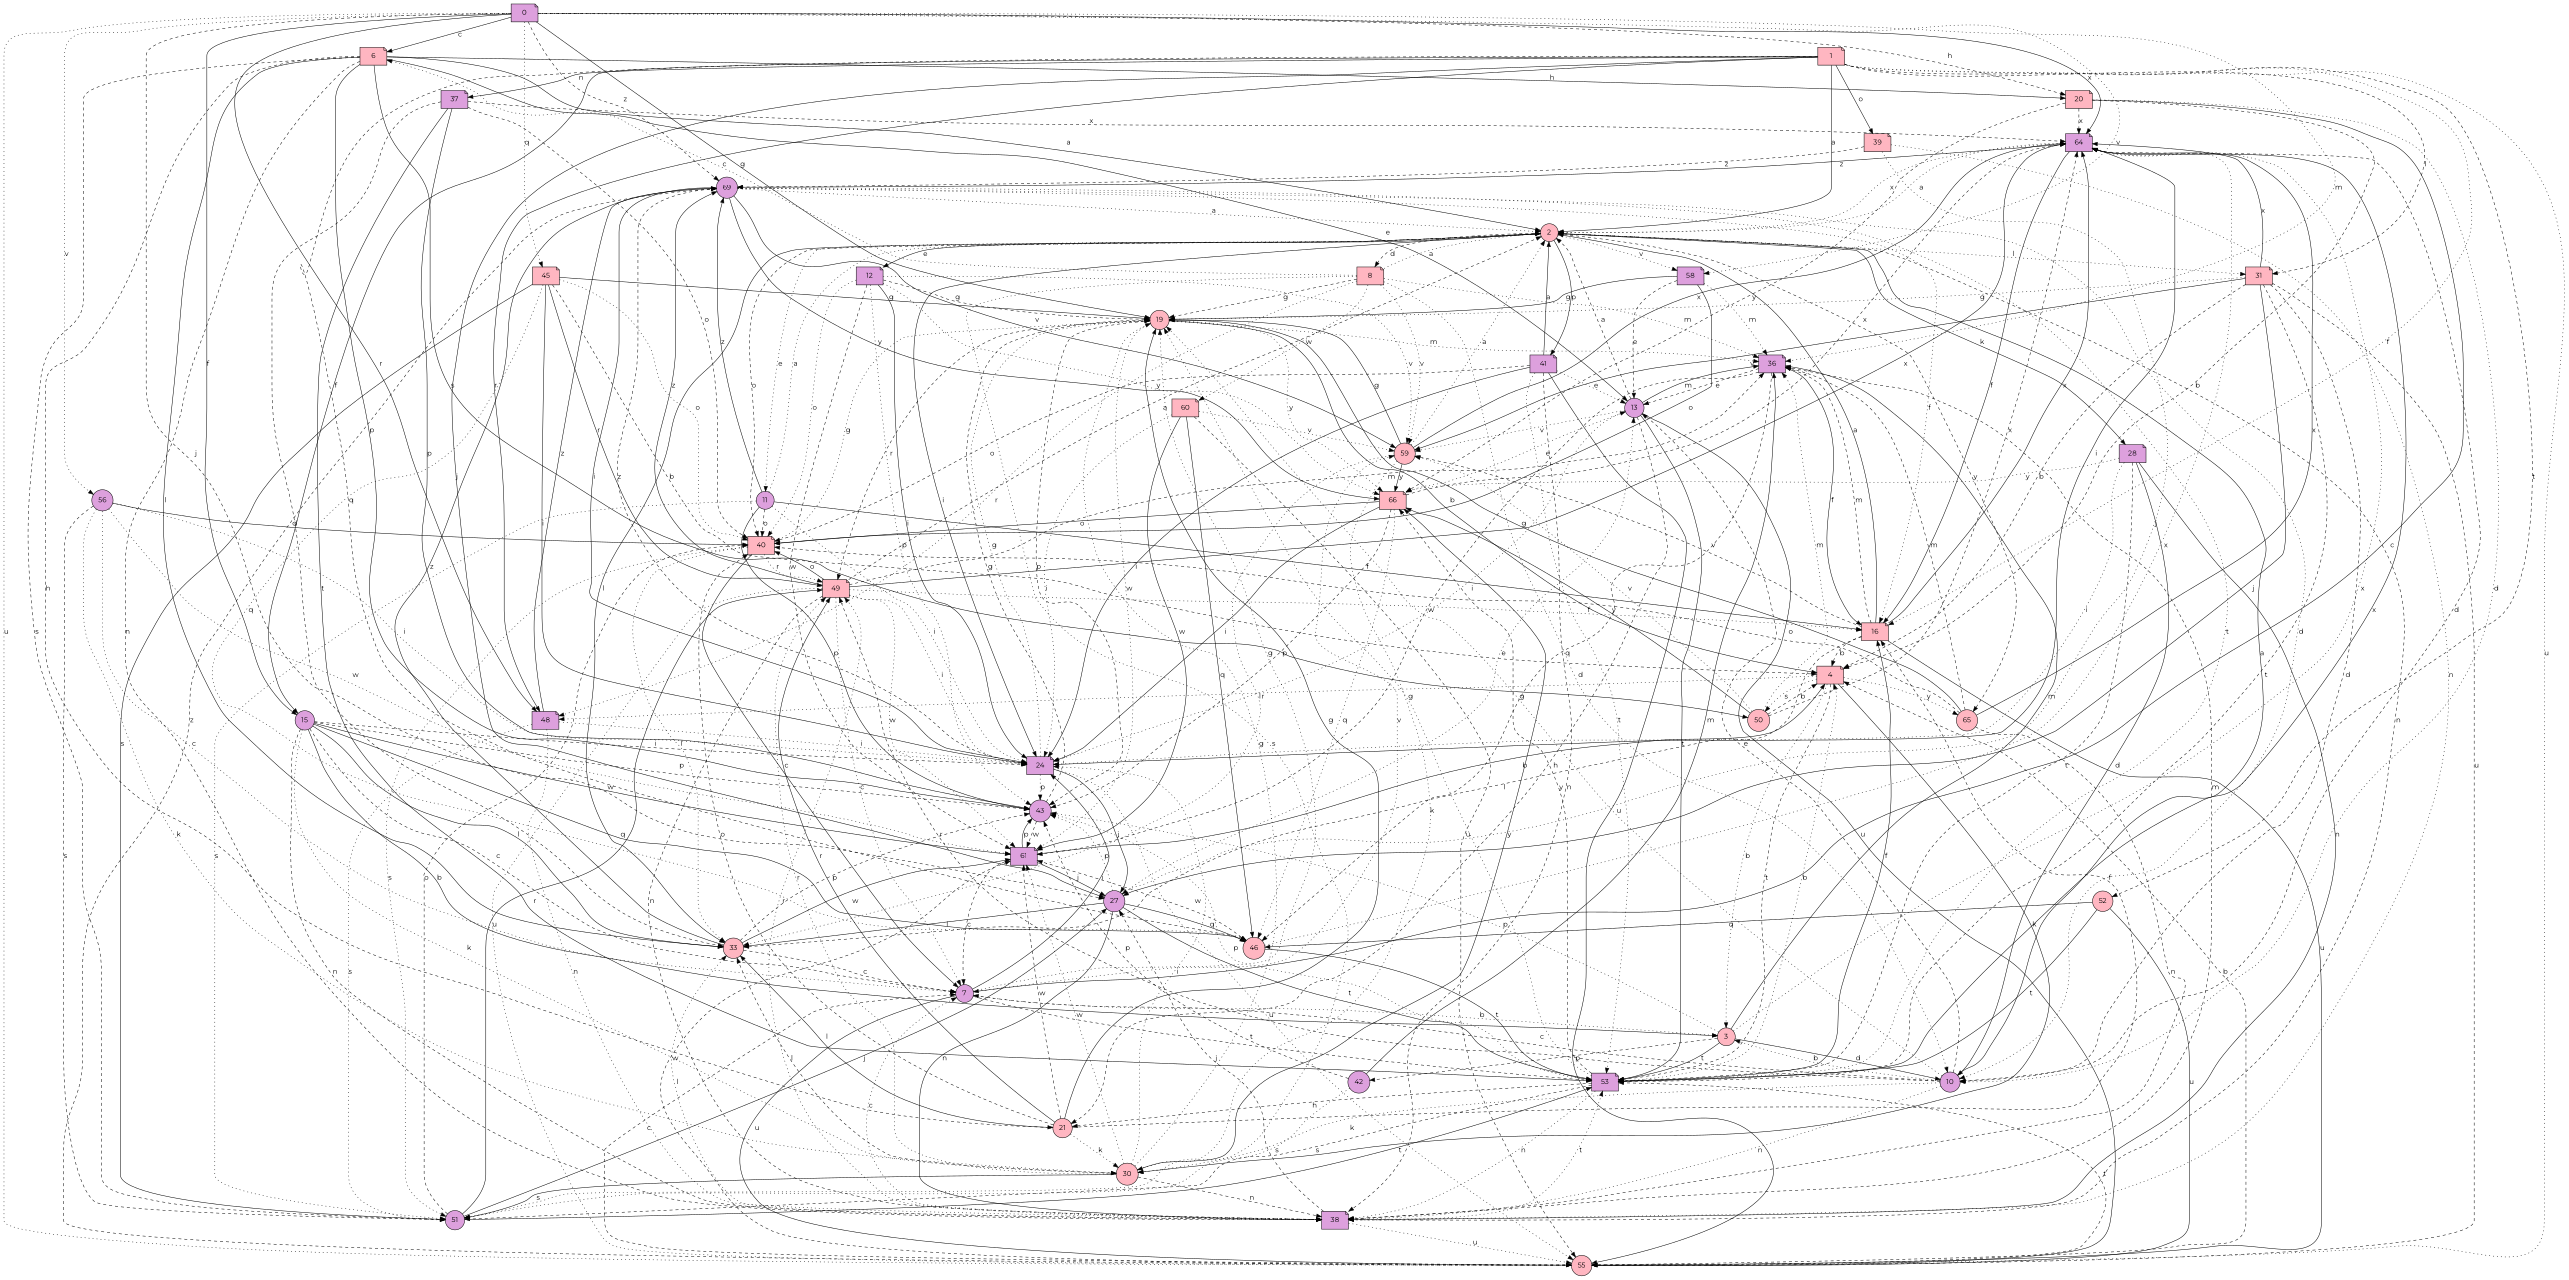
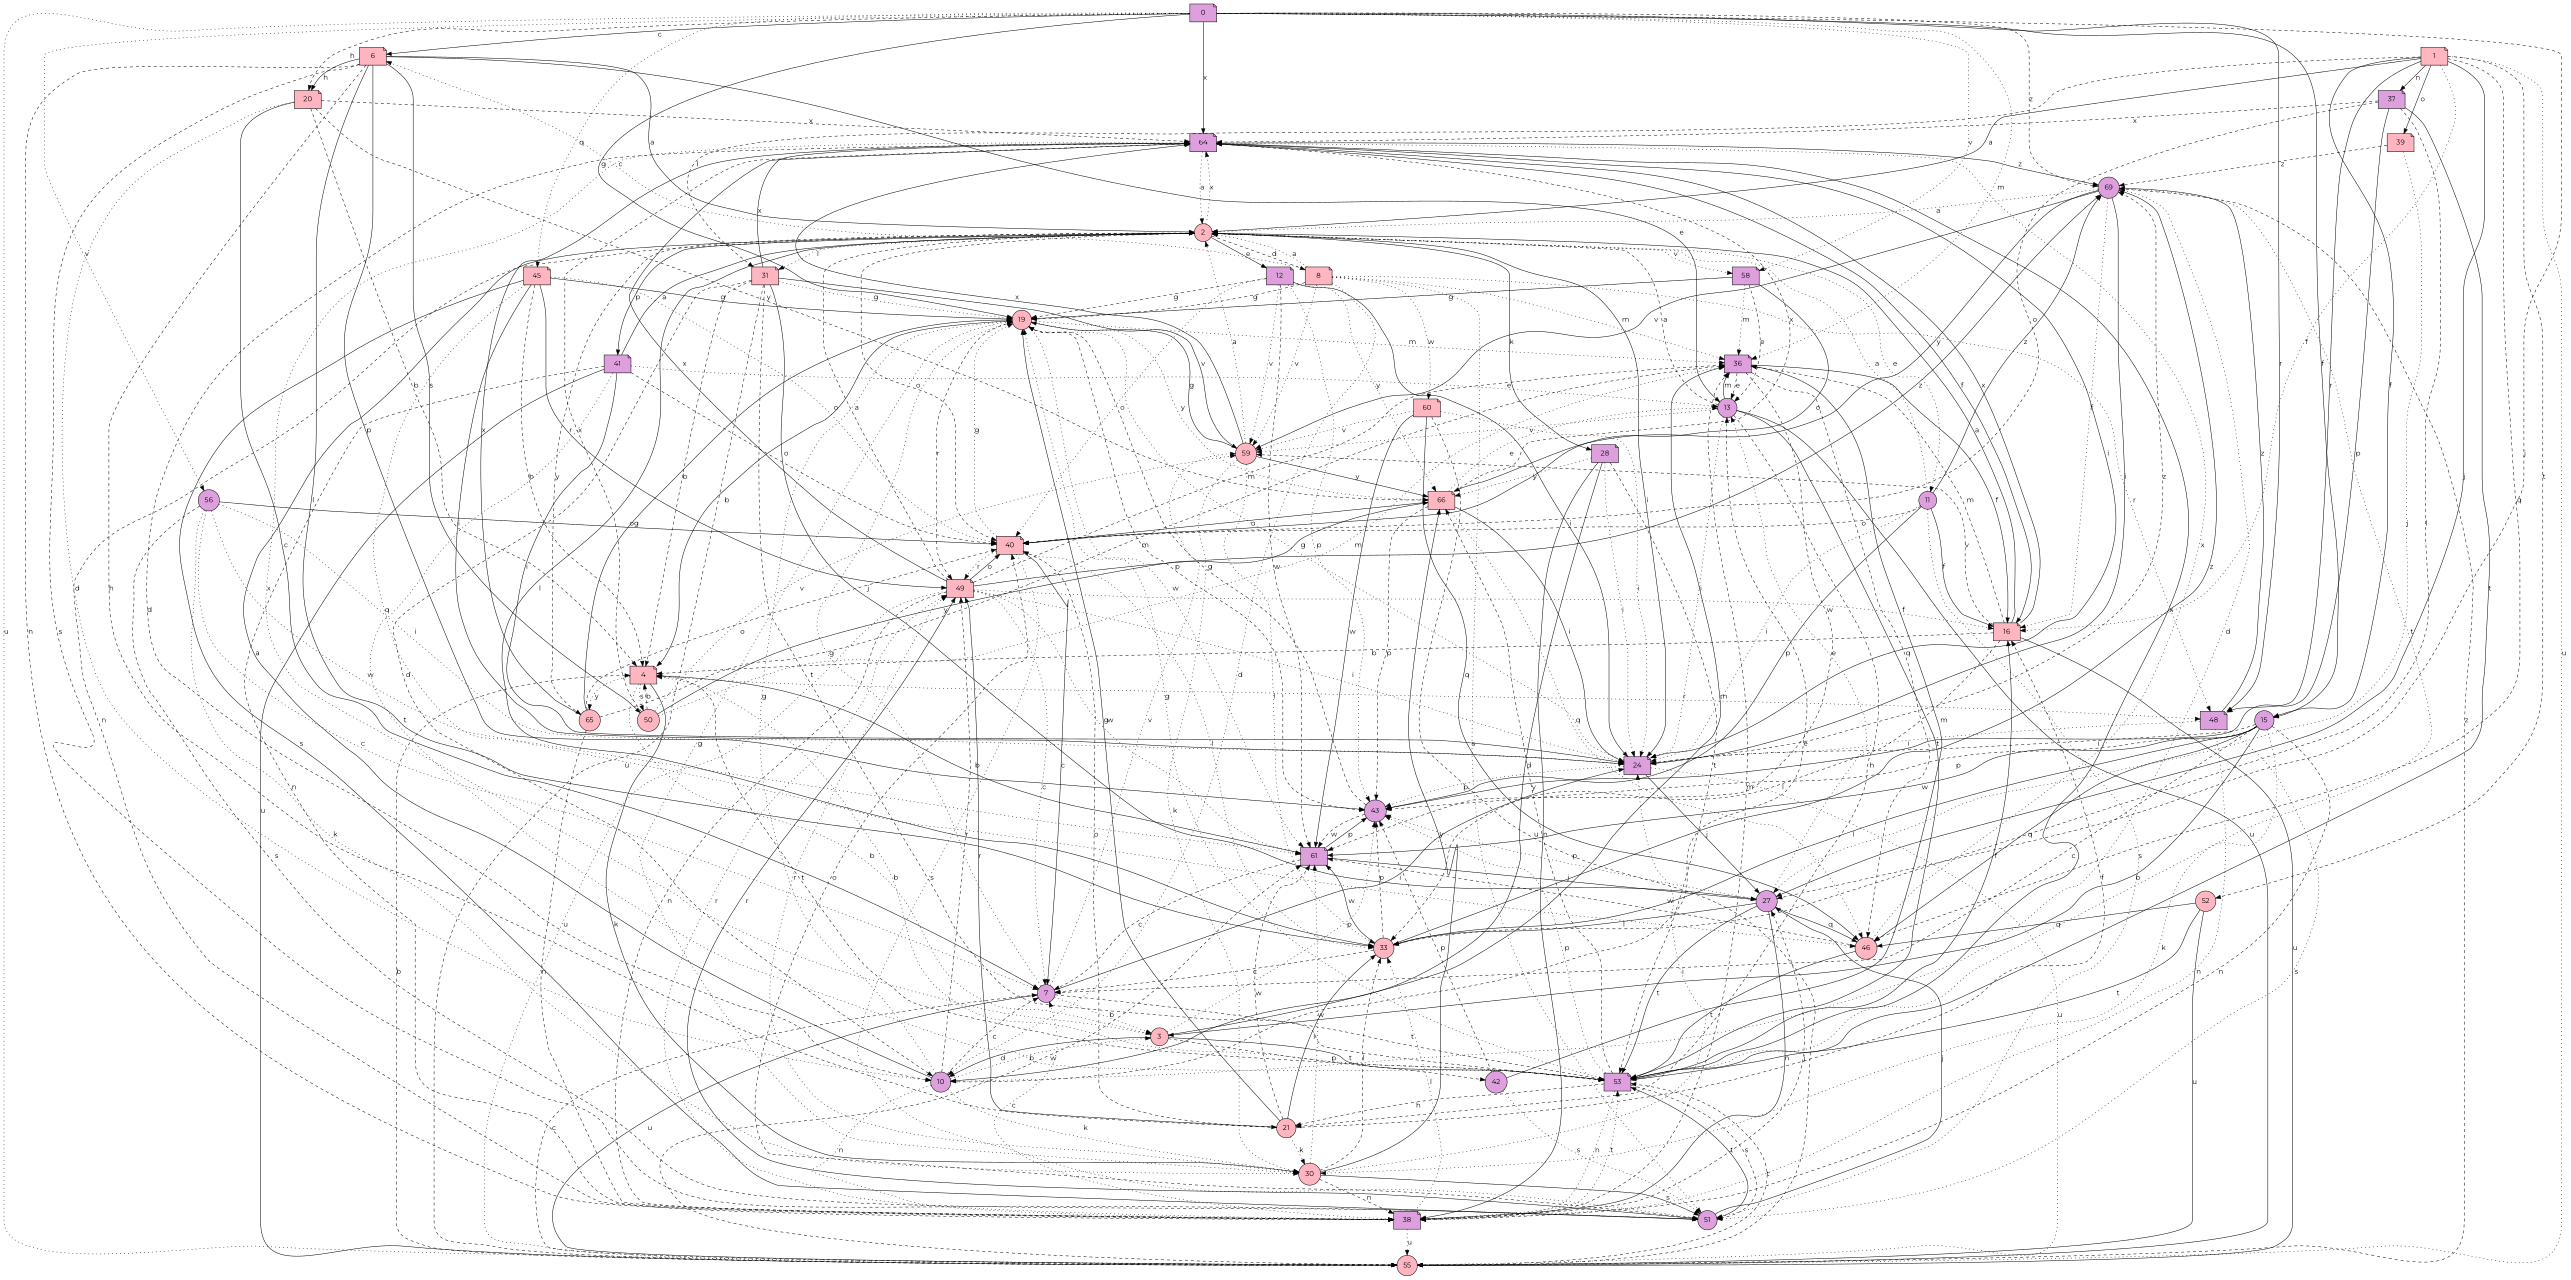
edge "39" -> "38": removed, label "n"
